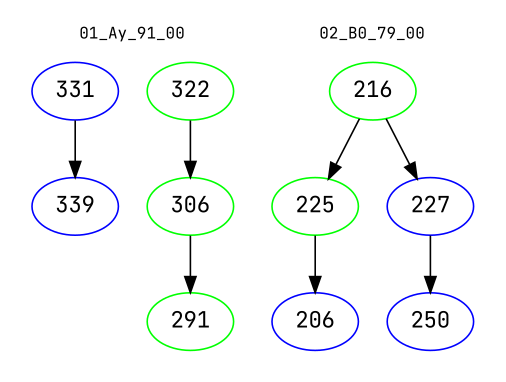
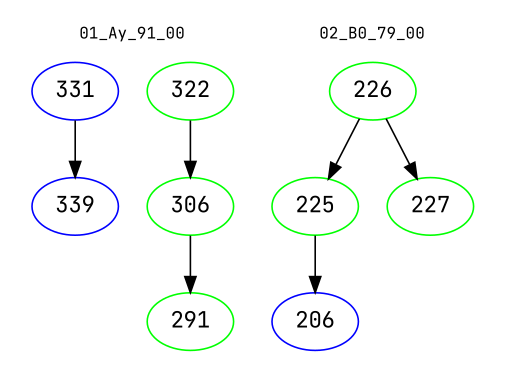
node "216": label "216" -> "226"
node "227": color blue -> green
node "250": removed
